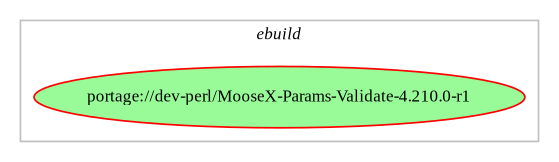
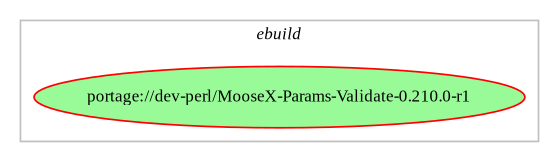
node "portage://dev-perl/MooseX-Params-Validate-4.210.0-r1": label "portage://dev-perl/MooseX-Params-Validate-4.210.0-r1" -> "portage://dev-perl/MooseX-Params-Validate-0.210.0-r1"
